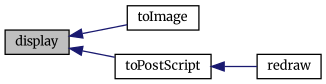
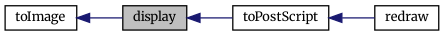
edge "toImage" -> "display": reversed
